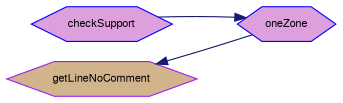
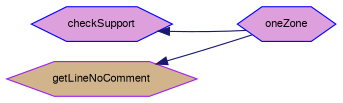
edge "checkSupport" -> "oneZone": reversed
